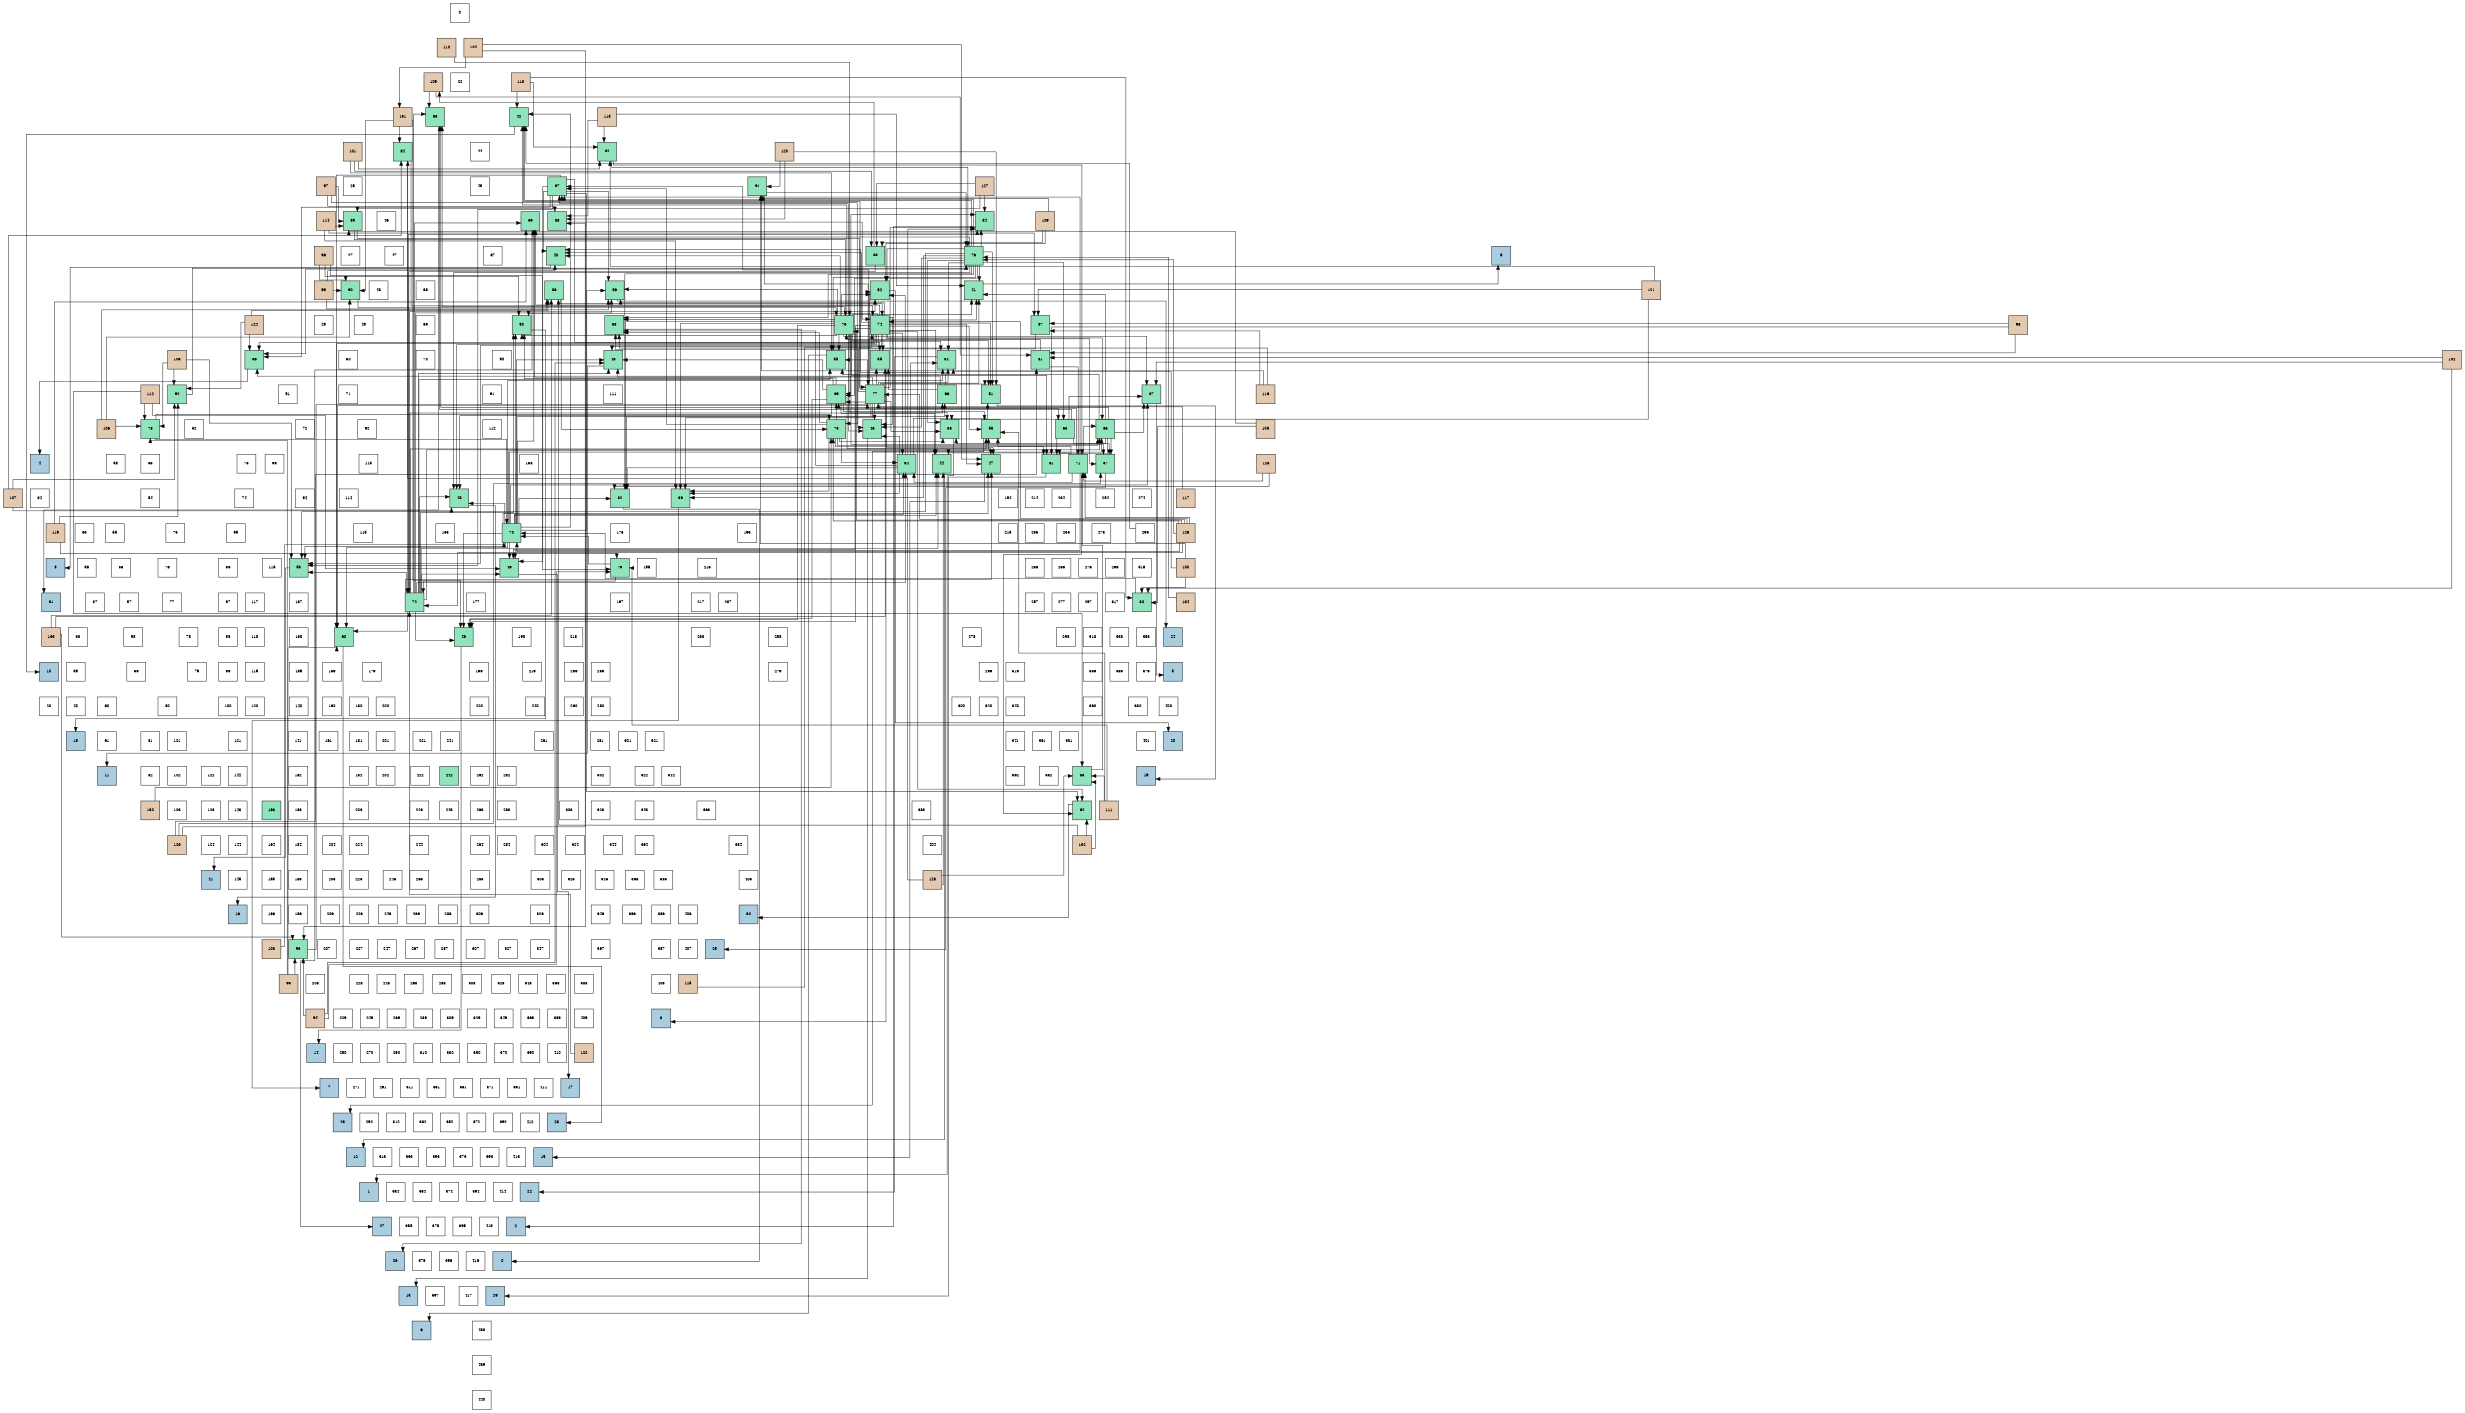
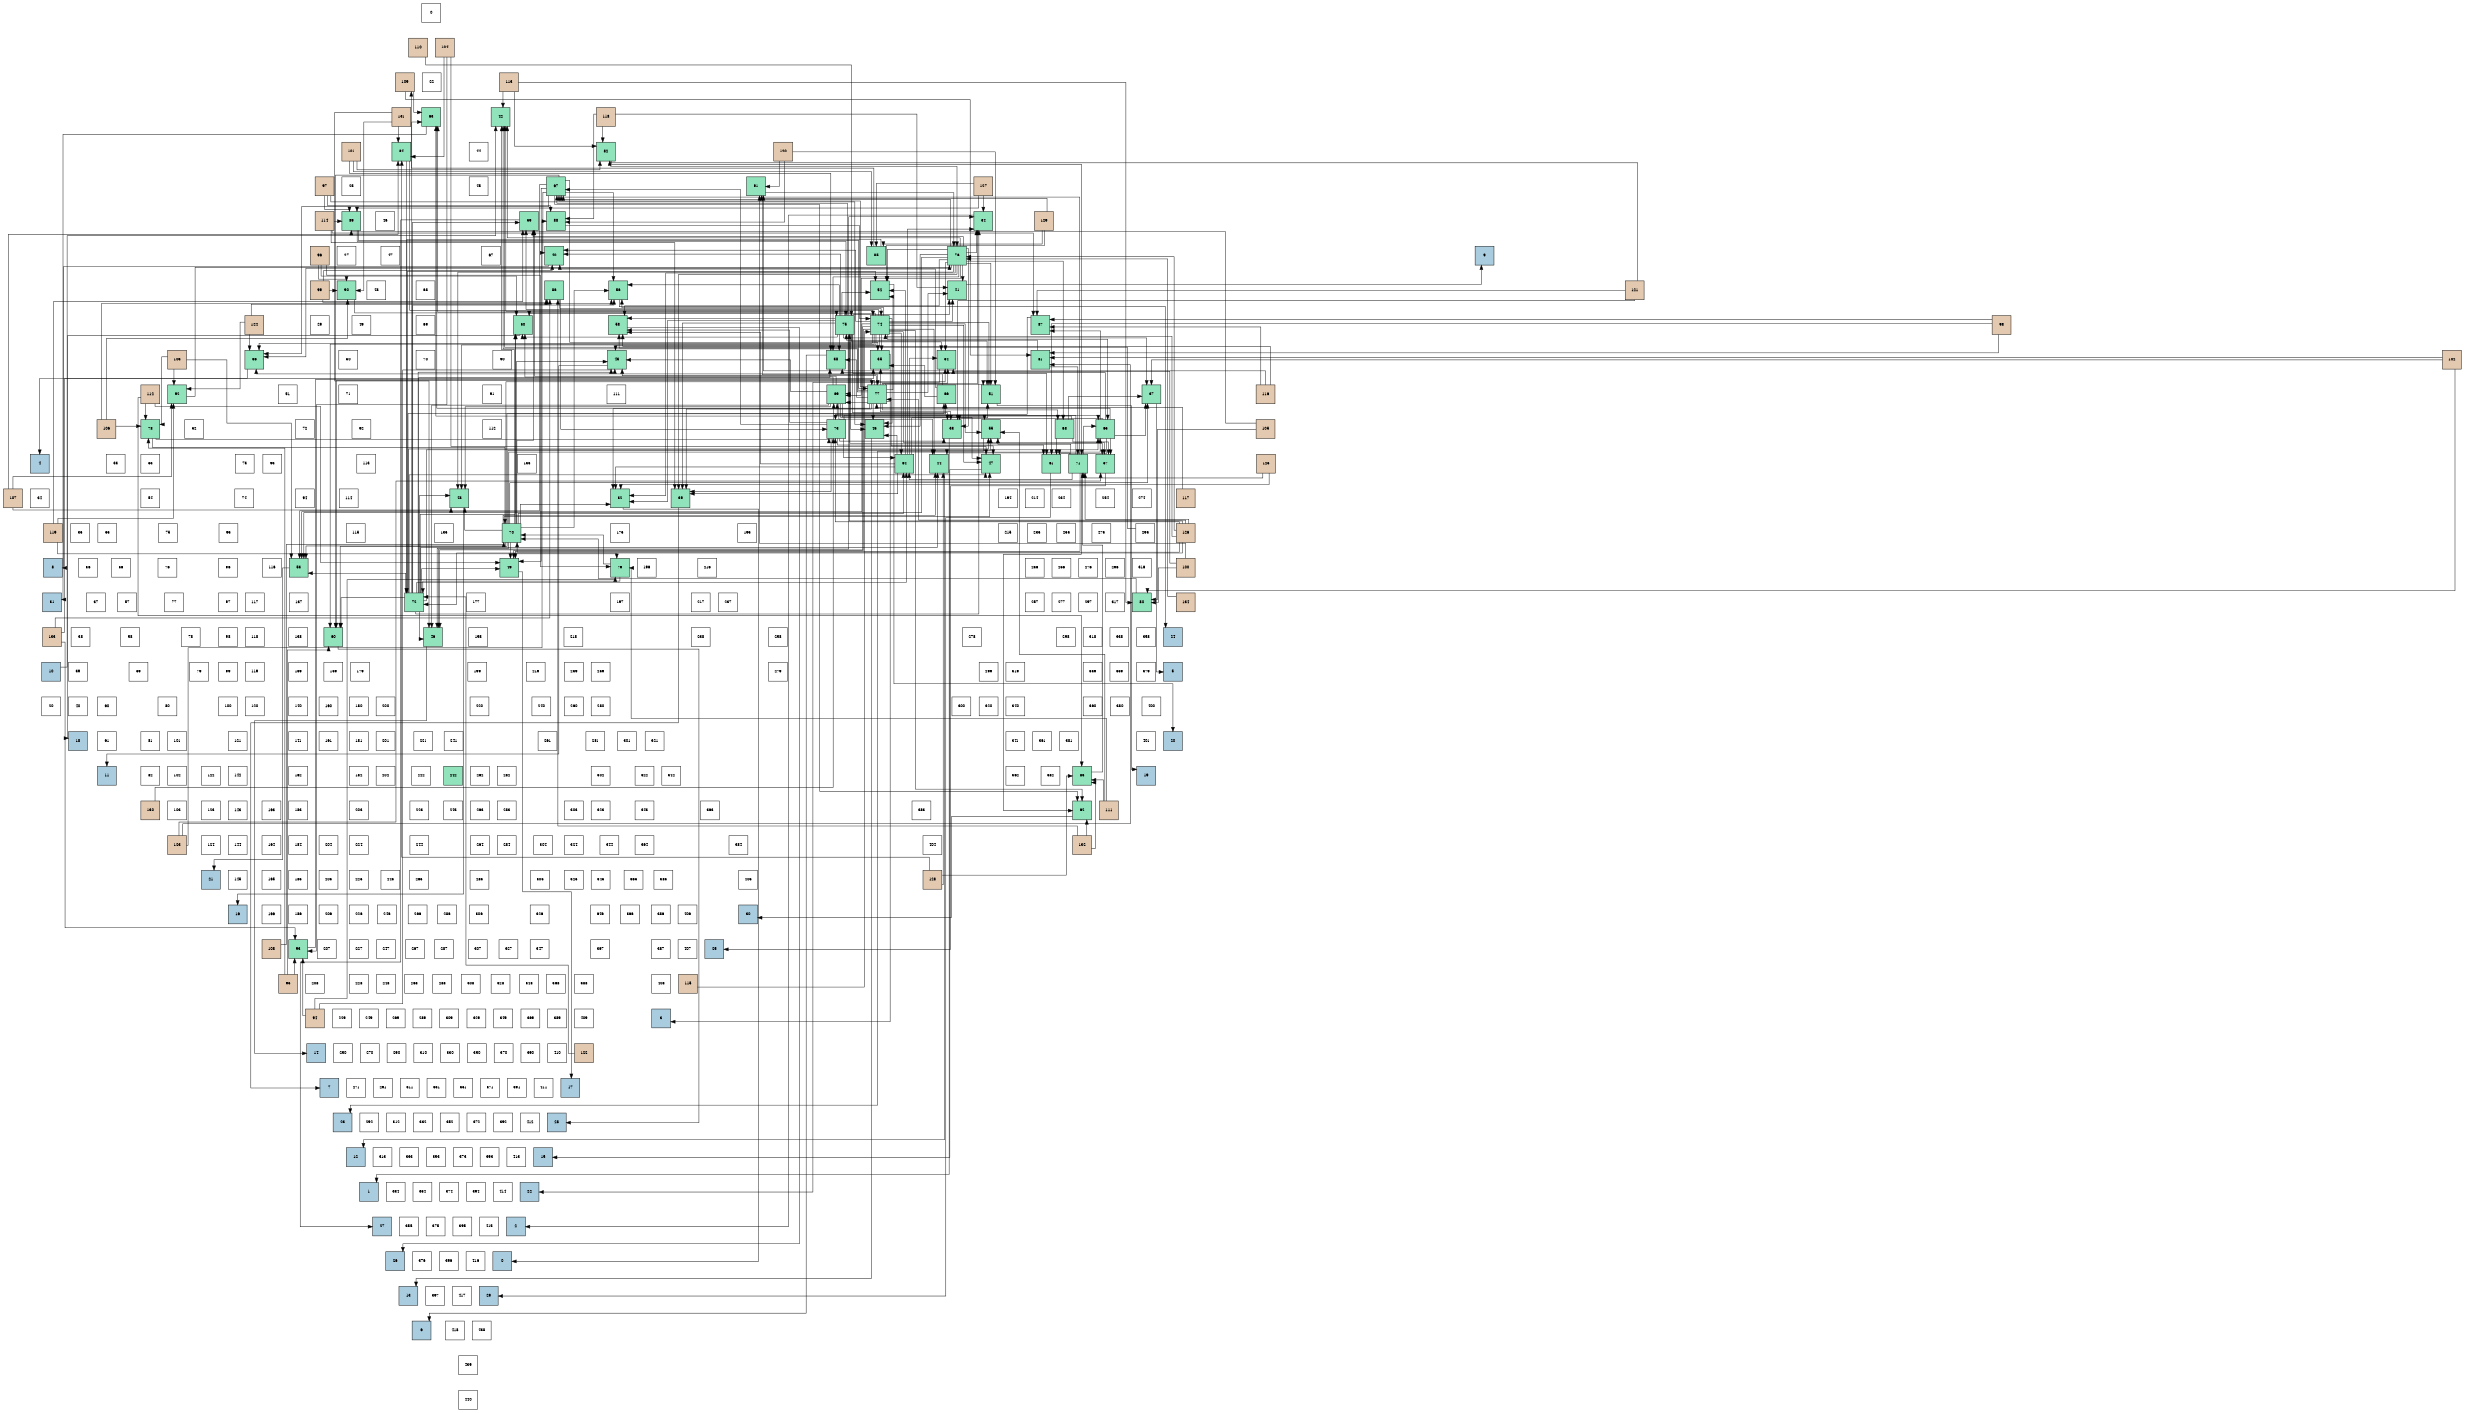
edge "104" -> "131": now "104" -> "84"
edge "42" -> "10": reversed
edge "65" -> "41": now "65" -> "87"
node "163": fillcolor #91e3bb -> #ffffff
node "418": added
